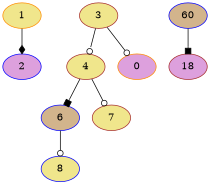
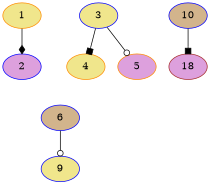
node "3": color brown -> blue
node "60": label "60" -> "10"
edge "3" -> "4": arrowhead odot -> box
node "4": color brown -> darkorange
node "0": label "0" -> "5"
edge "4" -> "6": removed
node "7": removed
node "8": label "8" -> "9"
